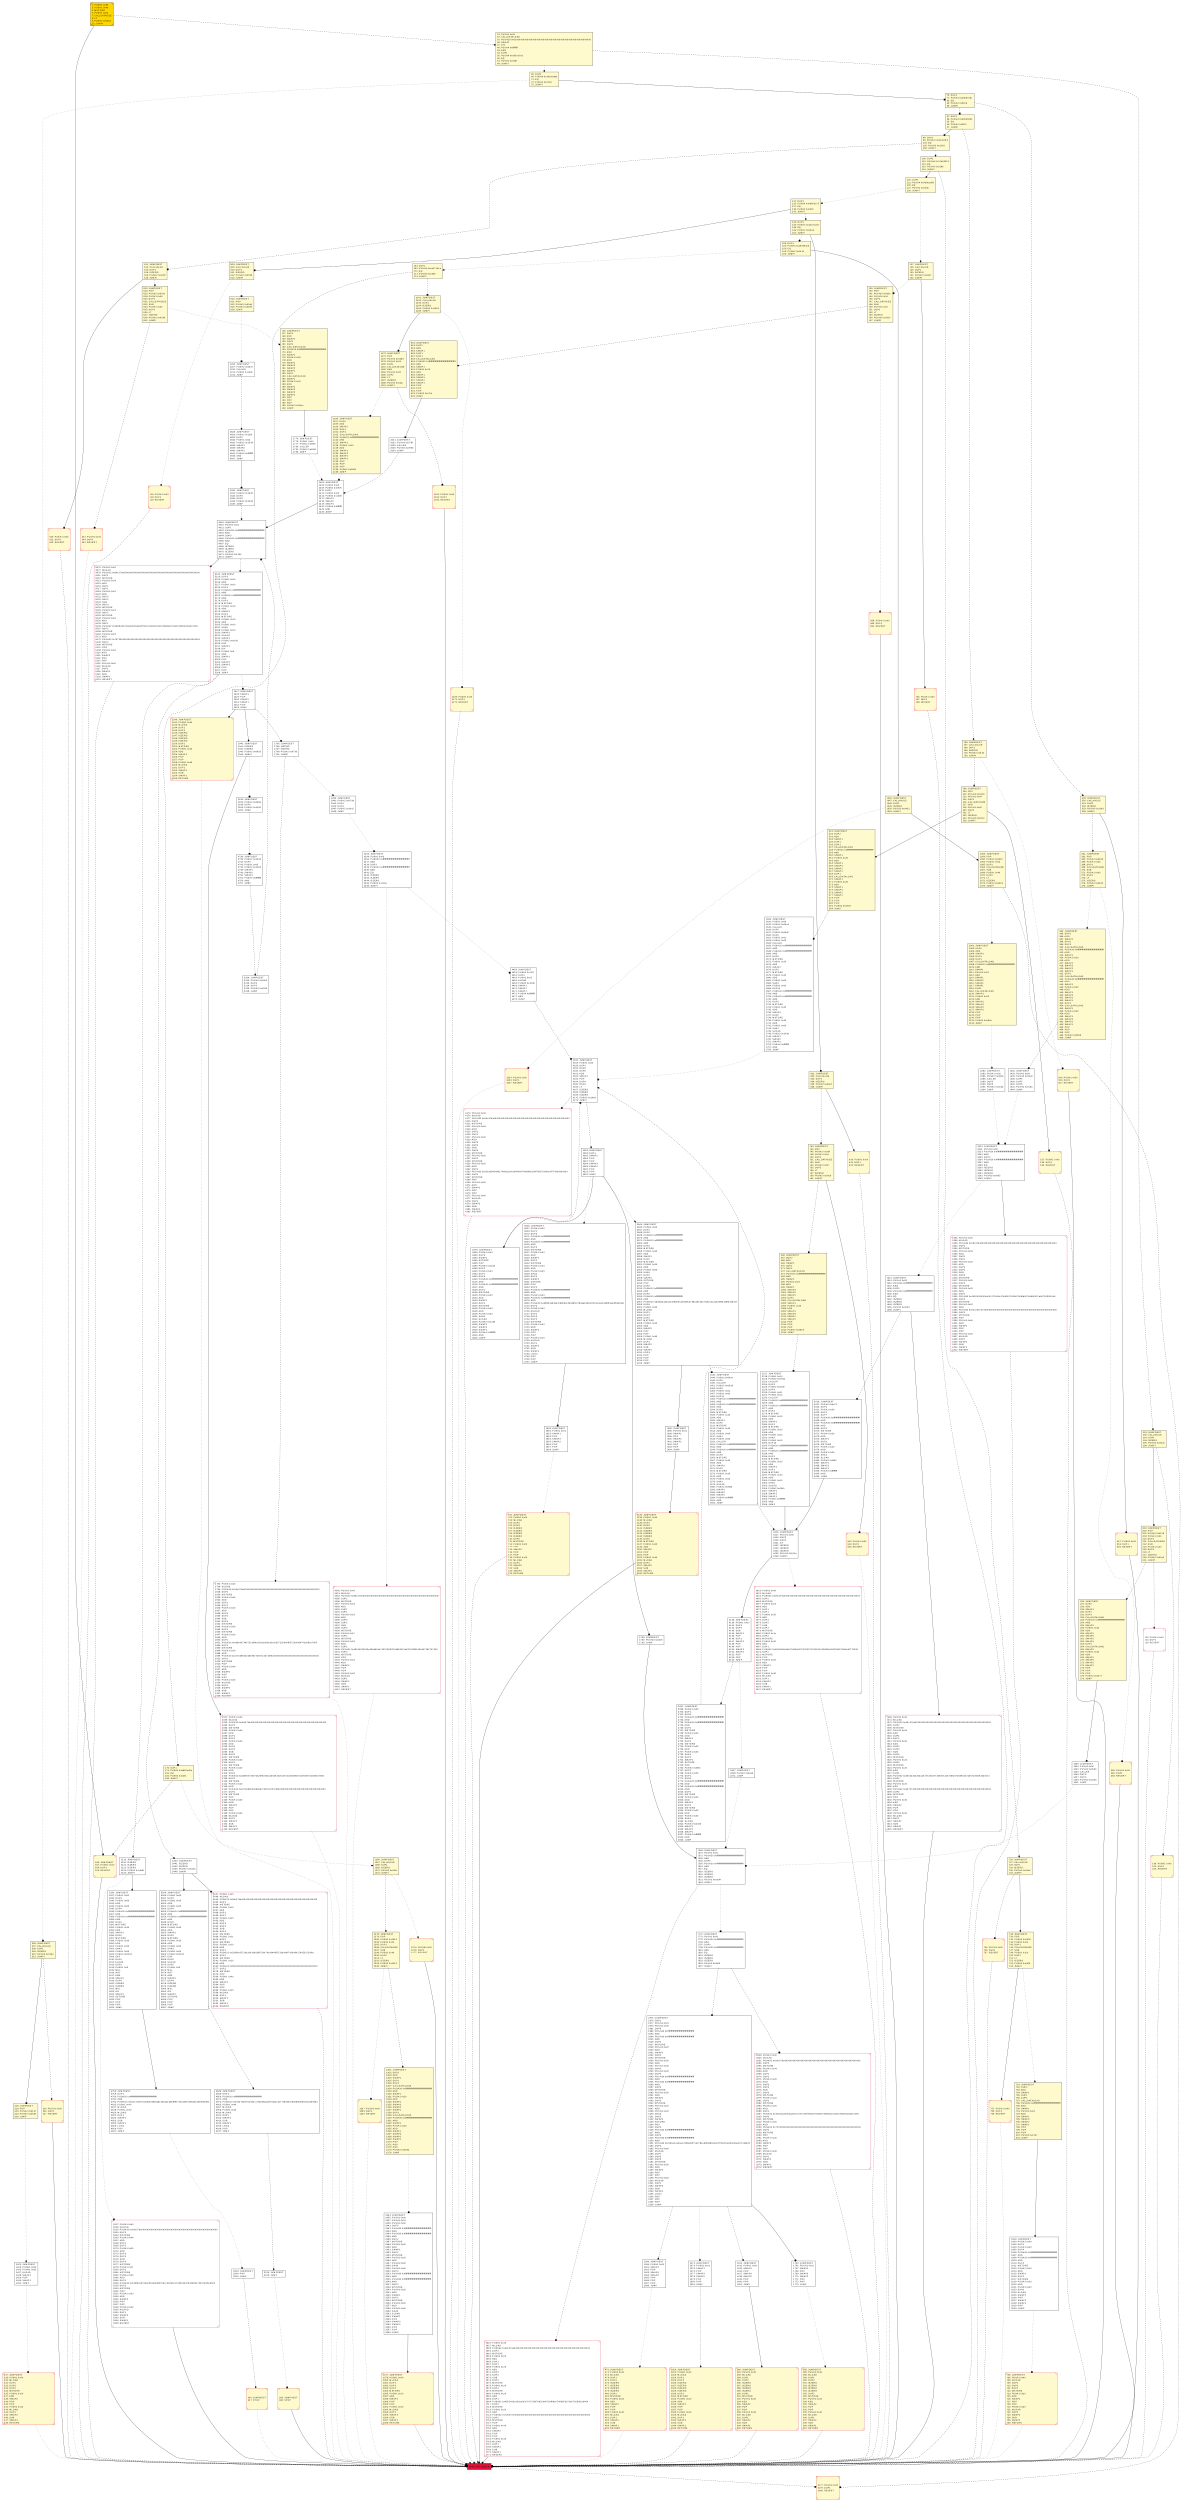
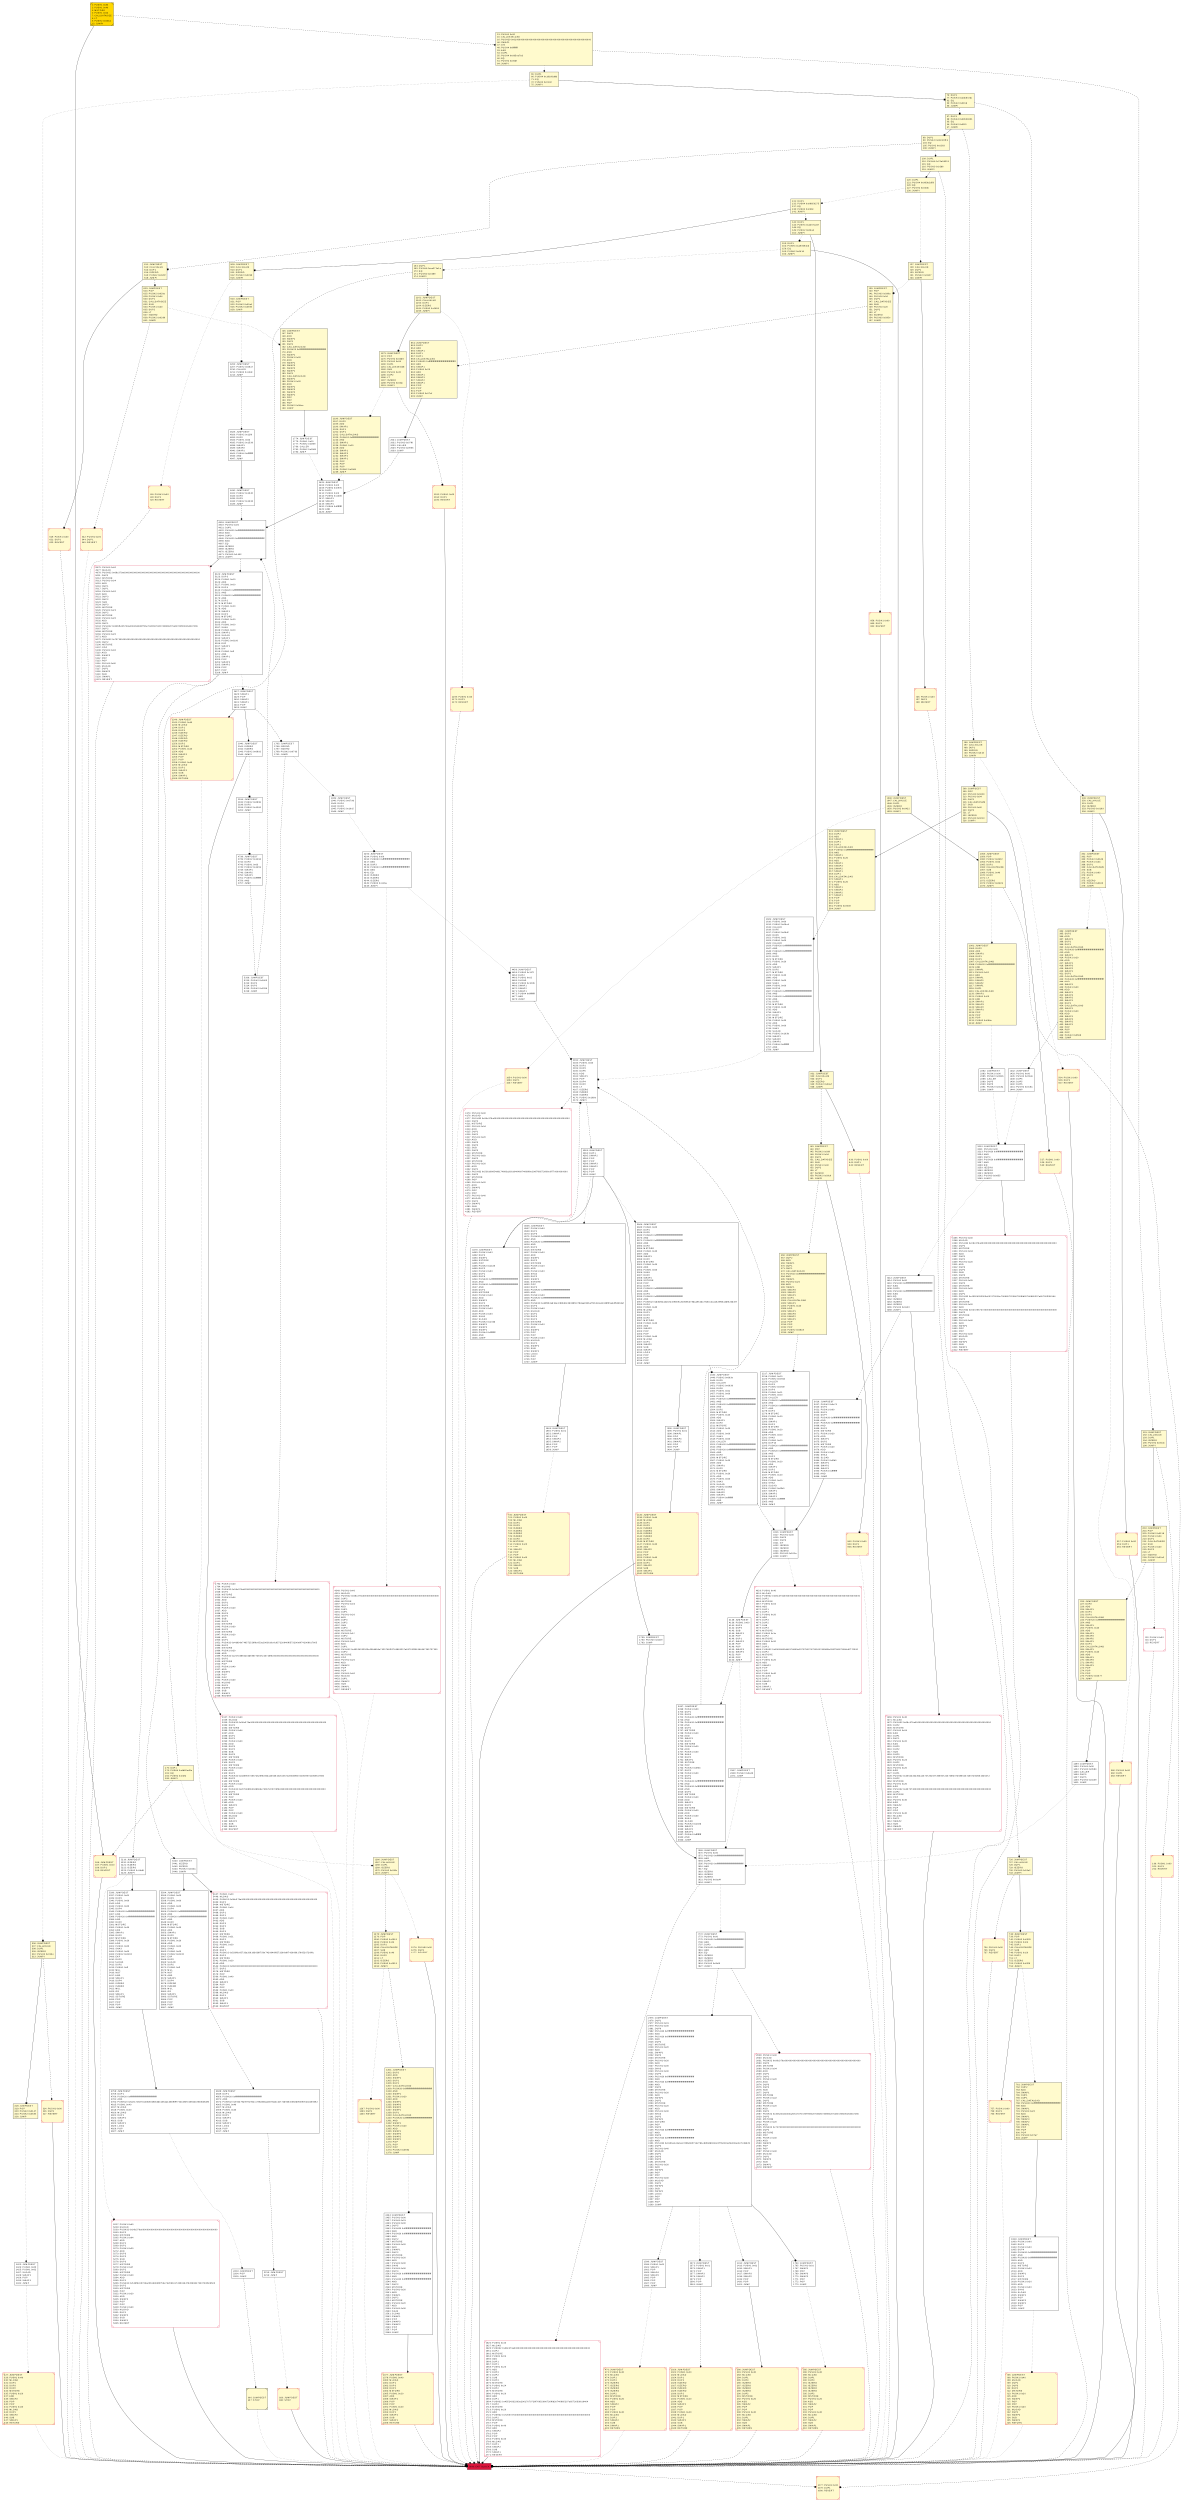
node "906: JUMPDEST 907: STOP": color crimson -> black
